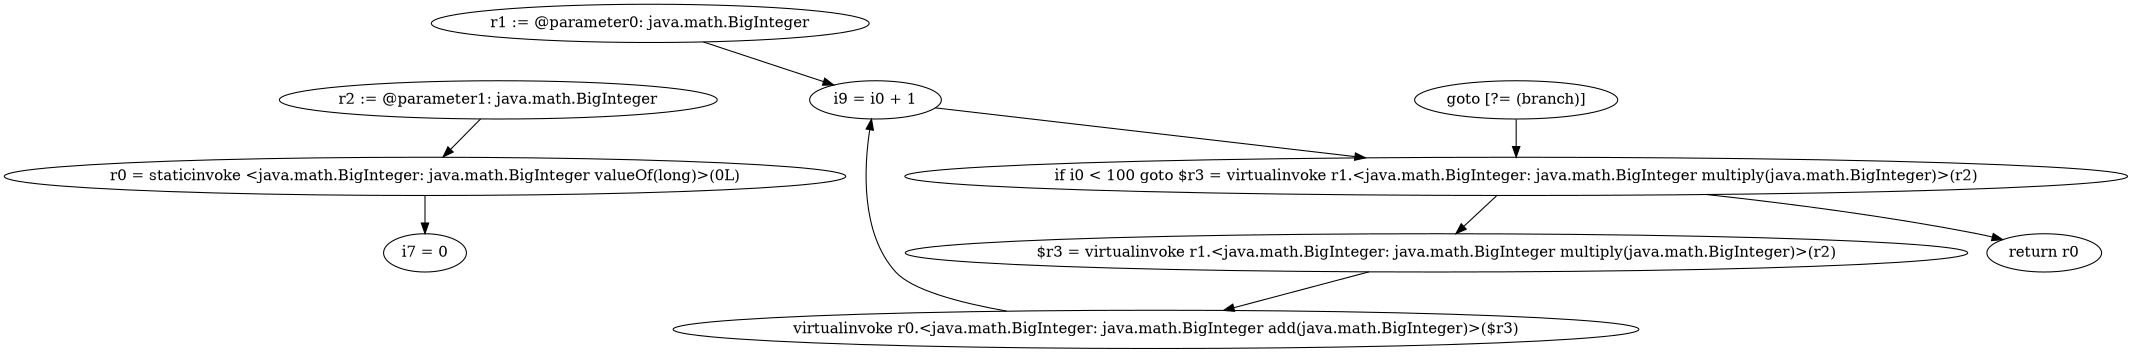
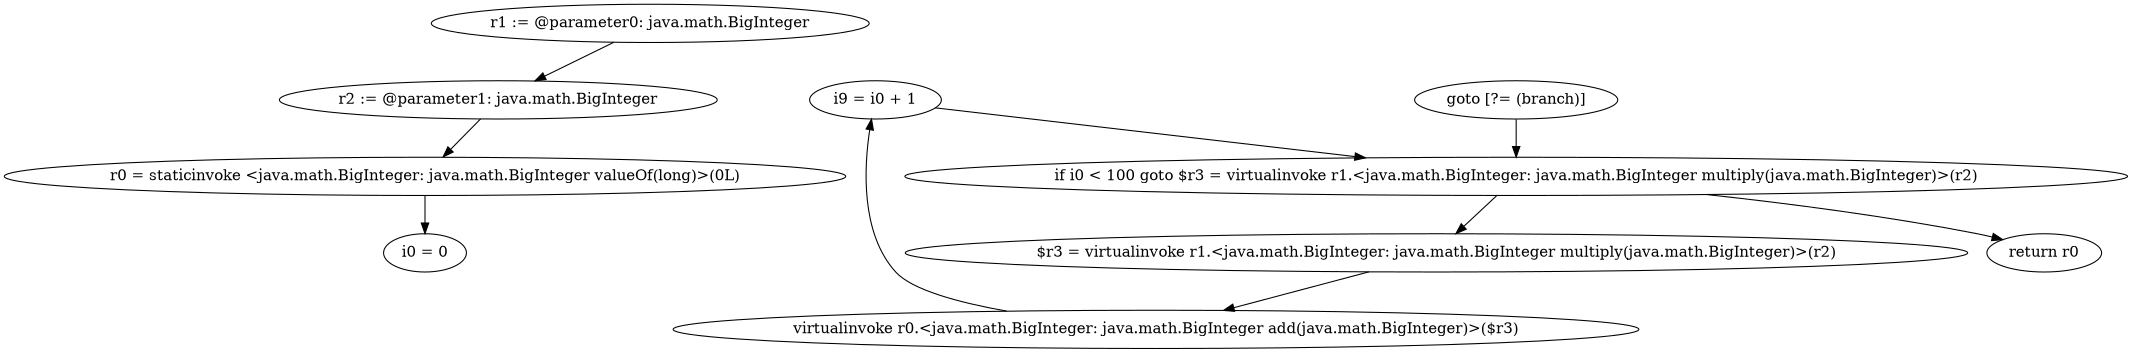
edge "r1 := @parameter0: java.math.BigInteger" -> "i9 = i0 + 1": now "r1 := @parameter0: java.math.BigInteger" -> "r2 := @parameter1: java.math.BigInteger"
node "i7 = 0": label "i7 = 0" -> "i0 = 0"
